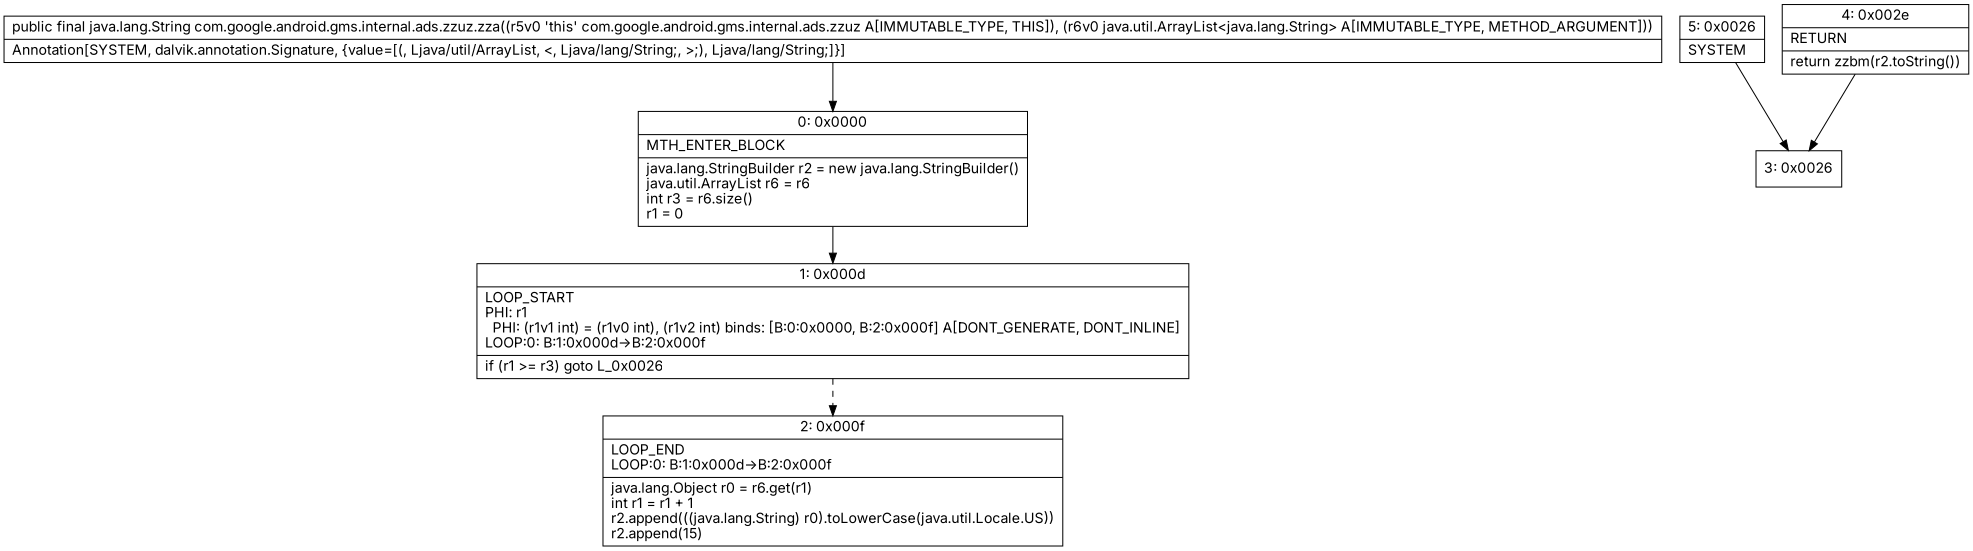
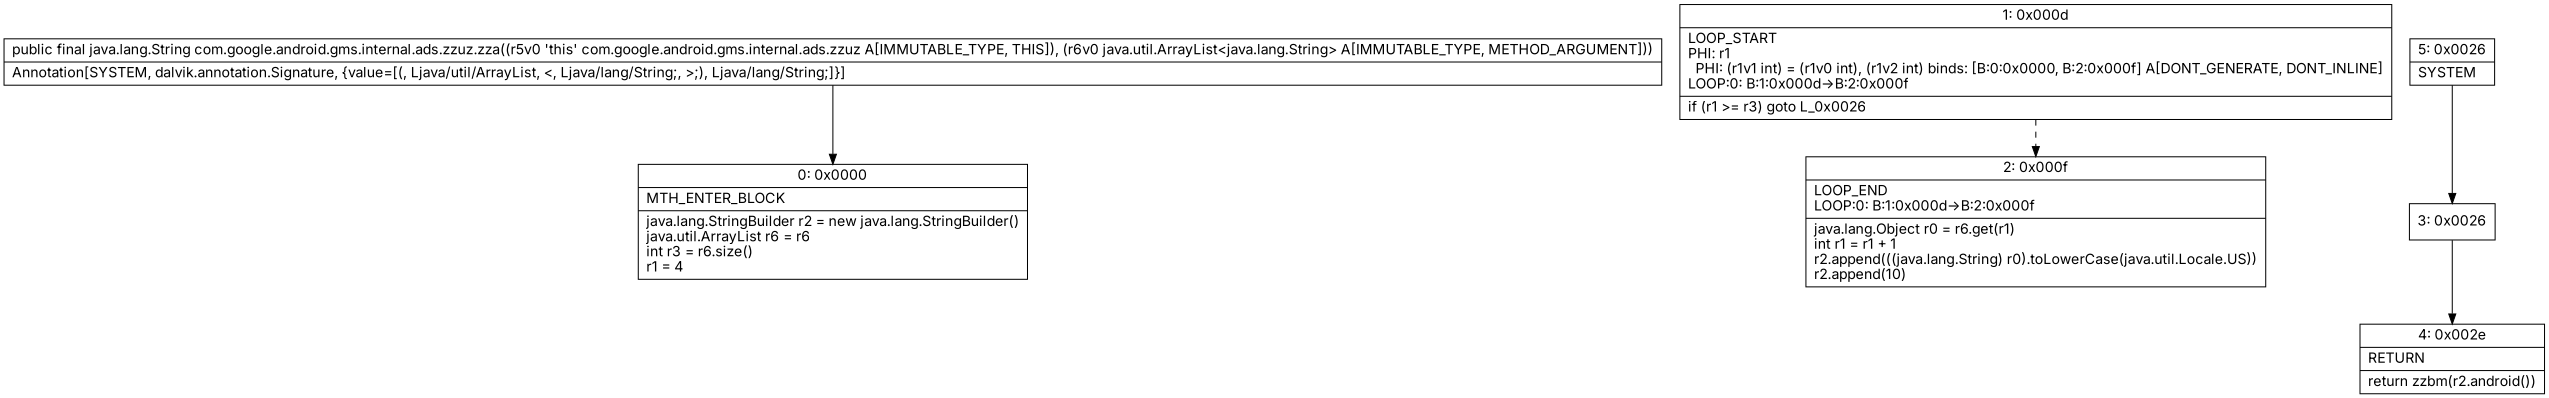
node "4: 0x002e": text "return zzbm(r2.toString())" -> "return zzbm(r2.android())"
edge "4: 0x002e" -> "3: 0x0026": reversed
node "0: 0x0000": text "r1 = 0" -> "r1 = 4"
edge "0: 0x0000" -> "1: 0x000d": removed
node "2: 0x000f": text "r2.append(15)" -> "r2.append(10)"
